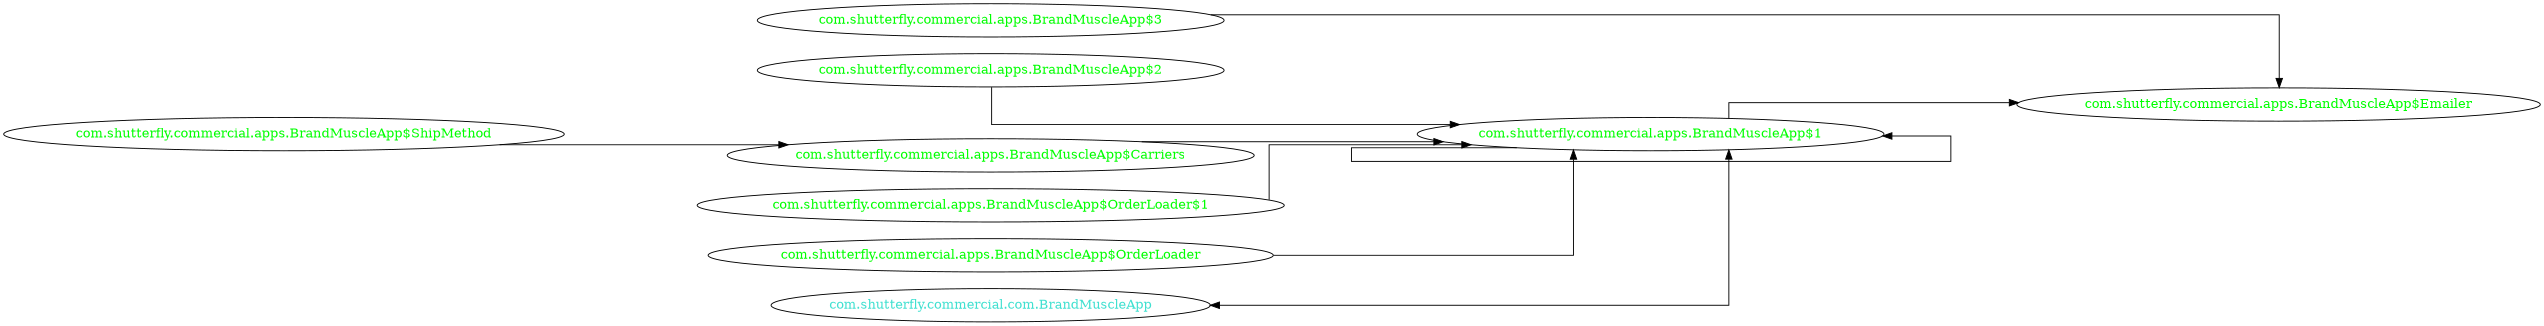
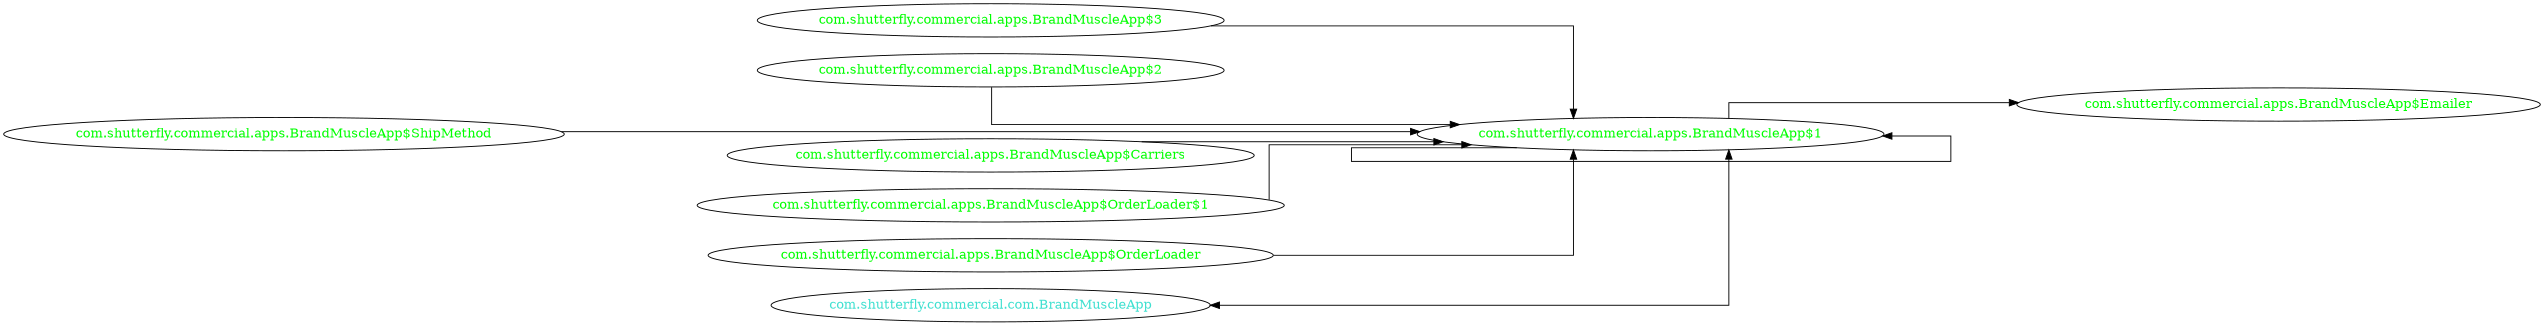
edge "com.shutterfly.commercial.apps.BrandMuscleApp$3" -> "com.shutterfly.commercial.apps.BrandMuscleApp$Emailer": now "com.shutterfly.commercial.apps.BrandMuscleApp$3" -> "com.shutterfly.commercial.apps.BrandMuscleApp$1"
edge "com.shutterfly.commercial.apps.BrandMuscleApp$ShipMethod" -> "com.shutterfly.commercial.apps.BrandMuscleApp$Carriers": now "com.shutterfly.commercial.apps.BrandMuscleApp$ShipMethod" -> "com.shutterfly.commercial.apps.BrandMuscleApp$1"
